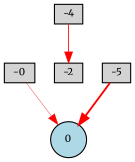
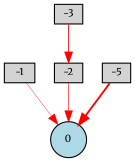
node "-4": label "-4" -> "-3"
node "-0": label "-0" -> "-1"
edge "-2" -> "0": added
